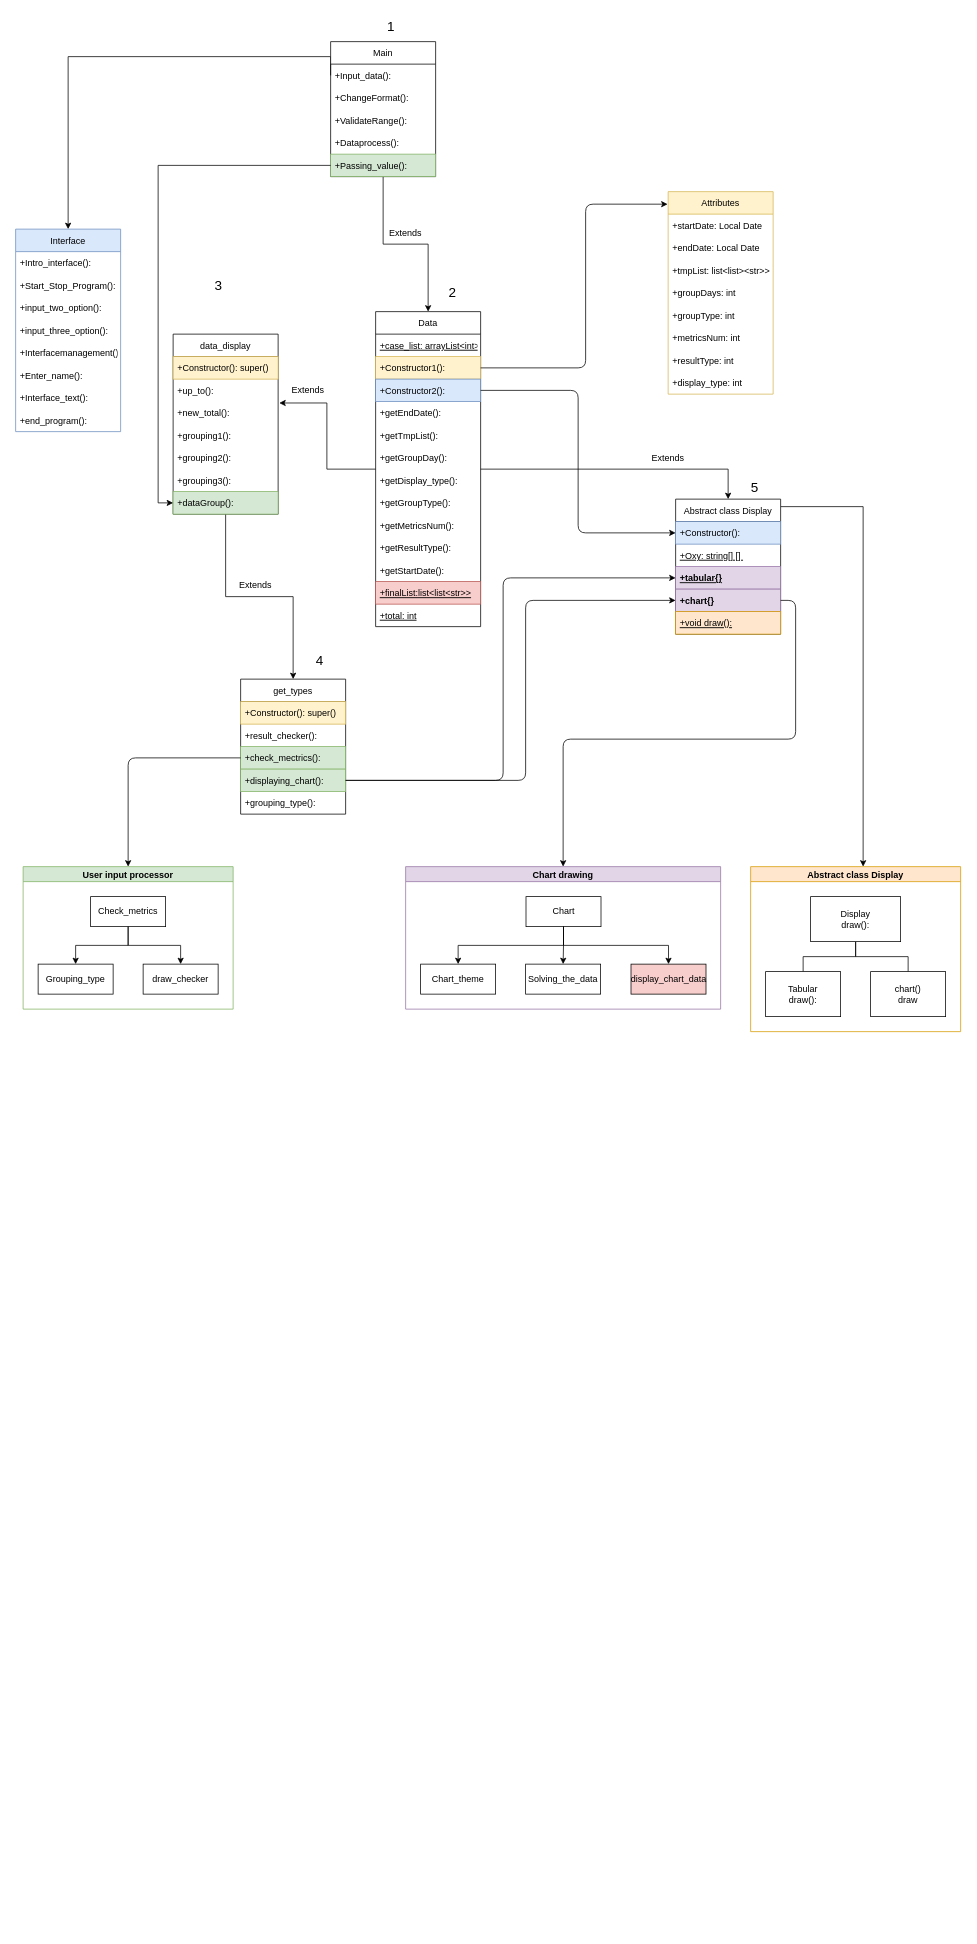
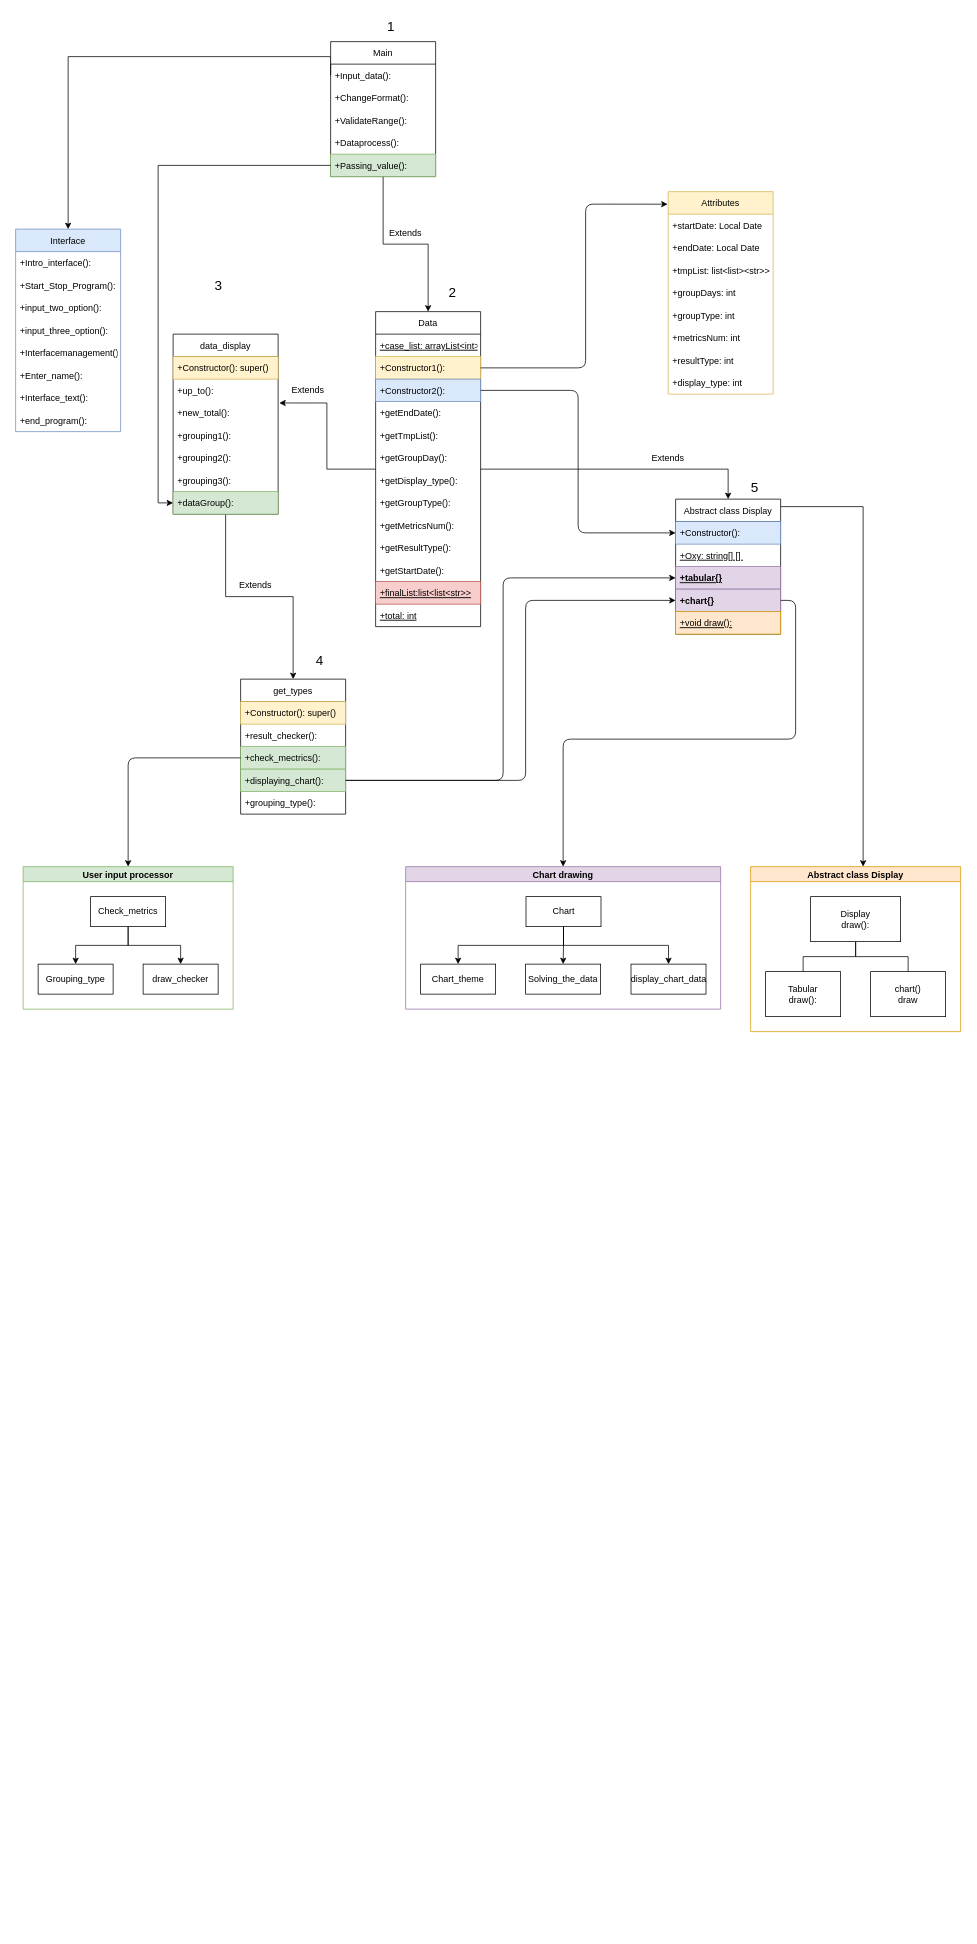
node "display_chart_data": fillcolor #f8cecc -> #ffffff
